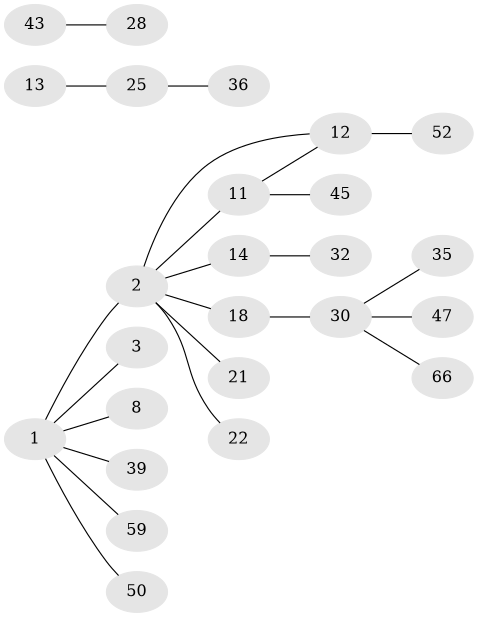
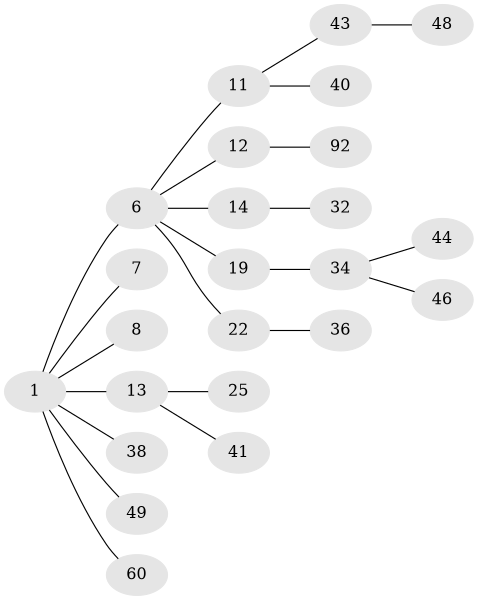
node "28": label "28" -> "48"
edge "25" -- "36": now "22" -- "36"
node "52": label "52" -> "92"
edge "12" -- "11": now "43" -- "11"
node "45": label "45" -> "40"
node "35": removed
node "2": label "2" -> "6"
node "18": label "18" -> "19"
node "30": label "30" -> "34"
node "47": label "47" -> "44"
node "3": label "3" -> "7"
node "21": removed
node "66": label "66" -> "46"
edge "1" -- "13": added
node "41": added
node "39": label "39" -> "38"
node "59": label "59" -> "49"
node "50": label "50" -> "60"
